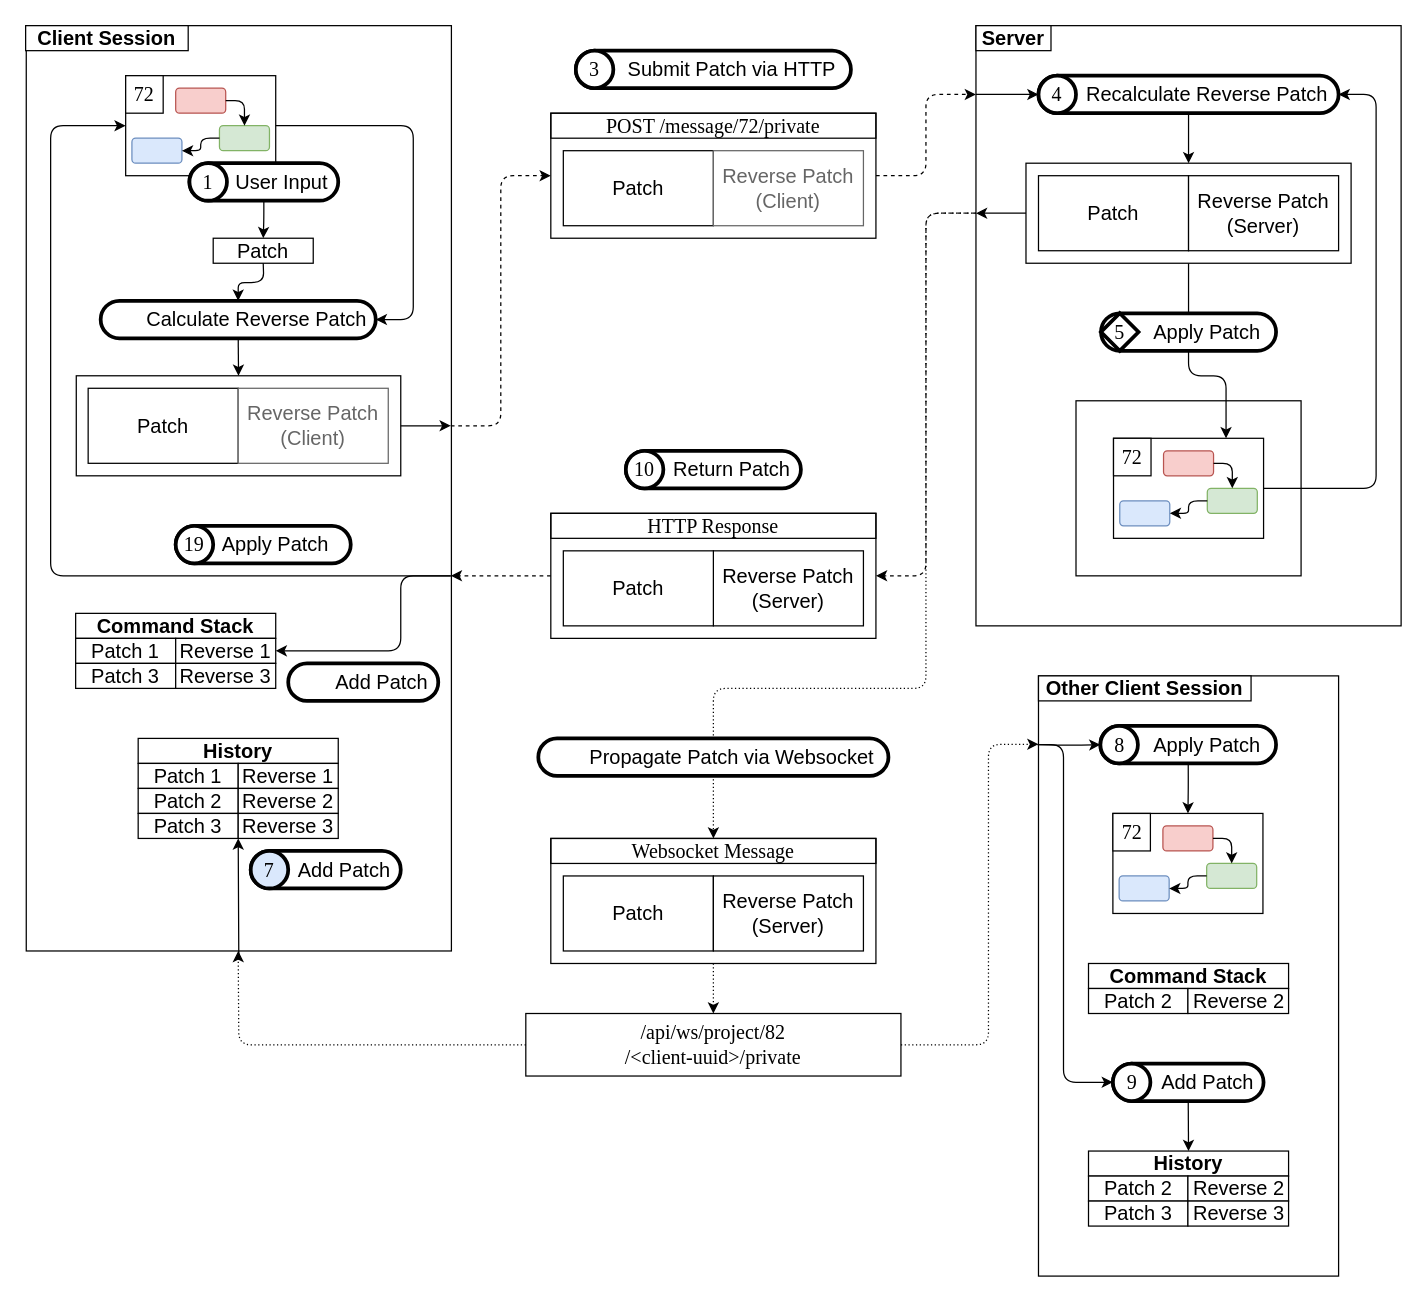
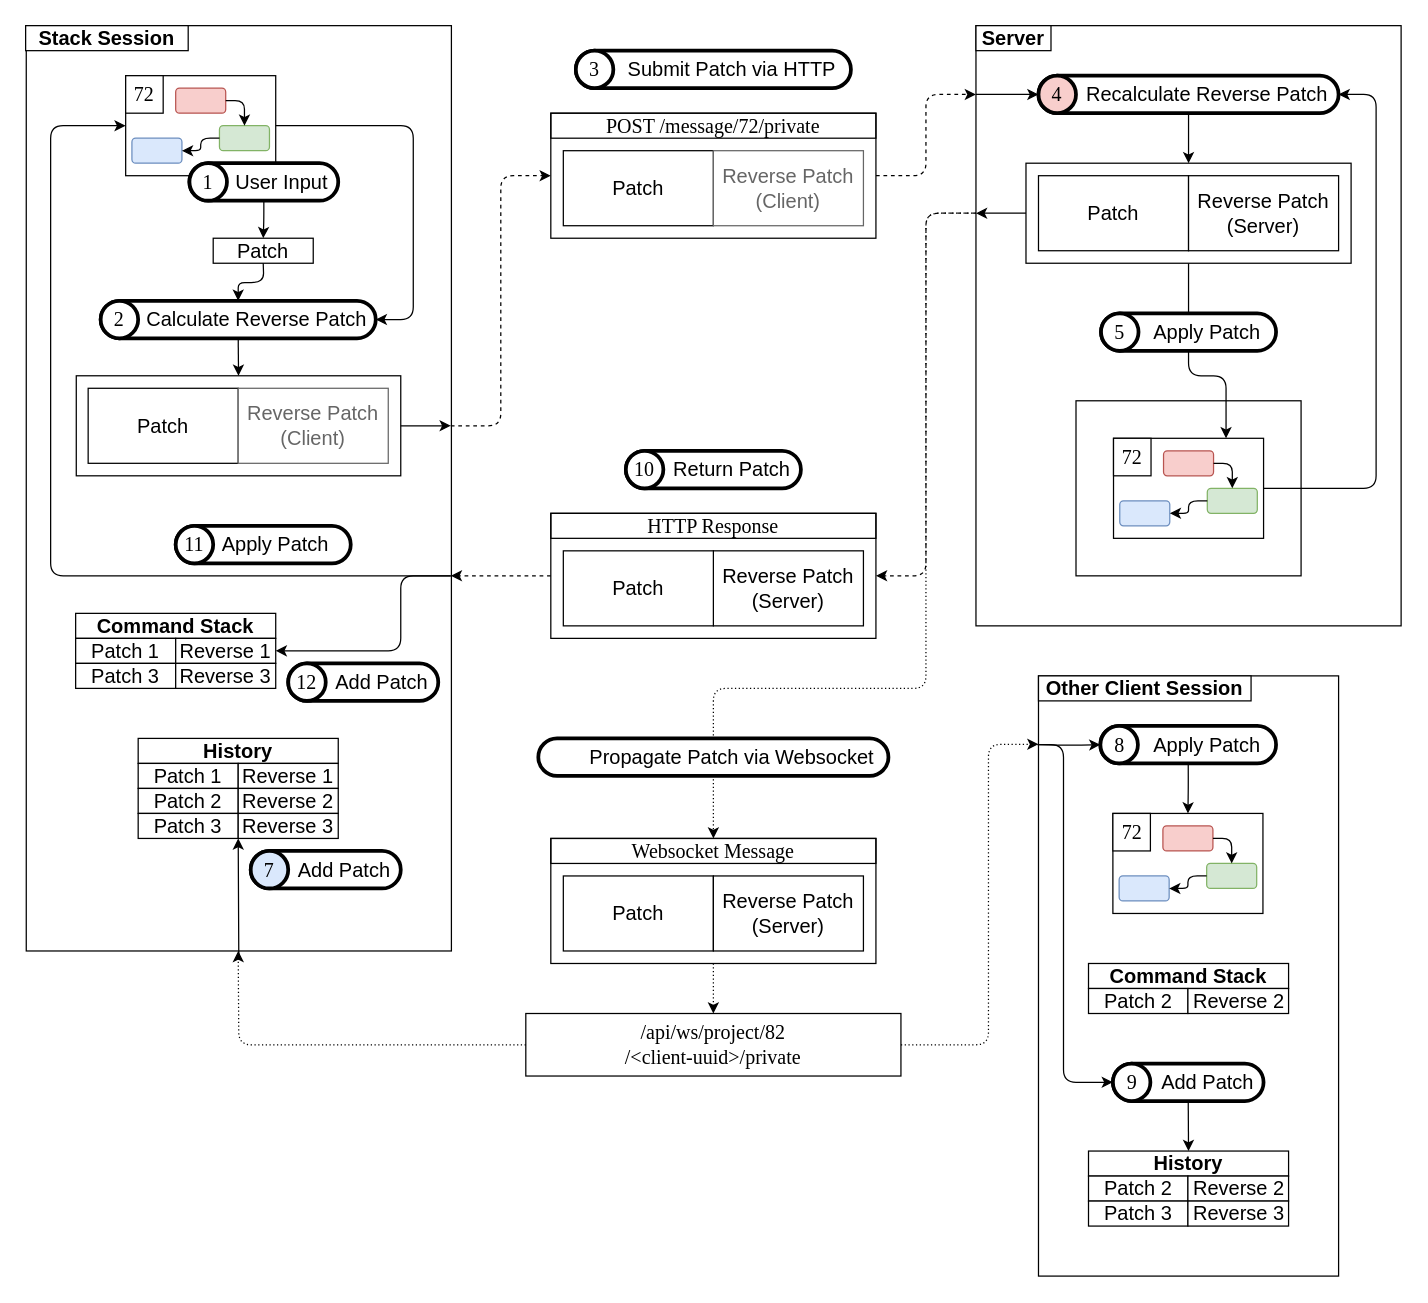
node "Client Session": label "Client Session" -> "Stack Session"
node "4": fillcolor #ffffff -> #f8cecc
node "2": added
node "5": shape diamond -> ellipse
node "19": label "19" -> "11"
node "12": added
